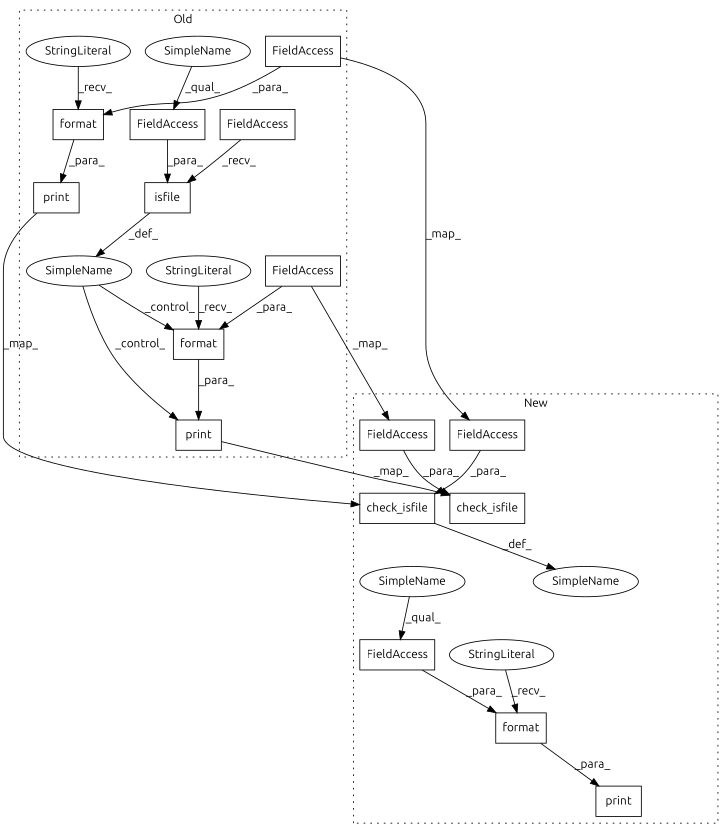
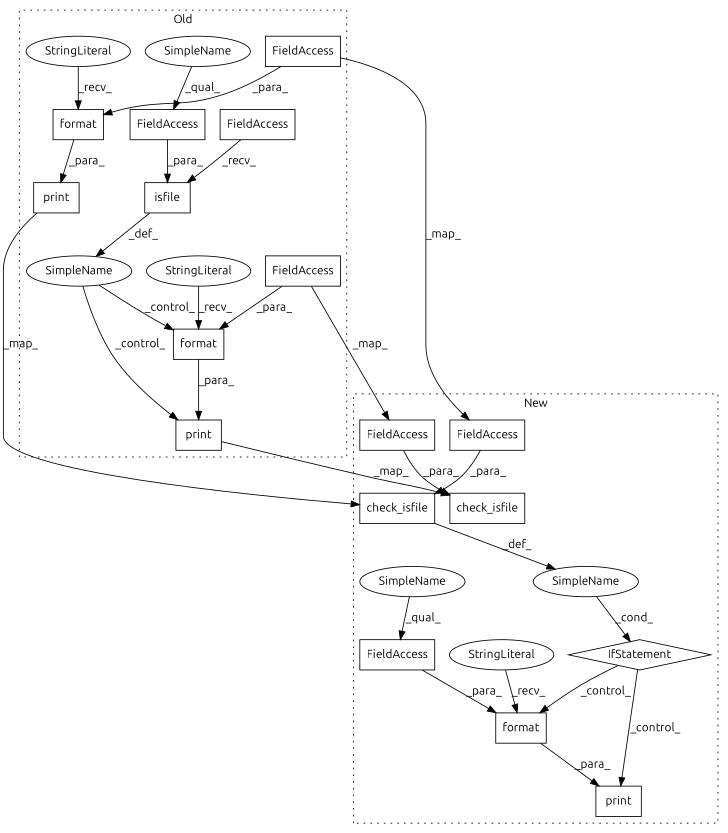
node "IfStatement": added
